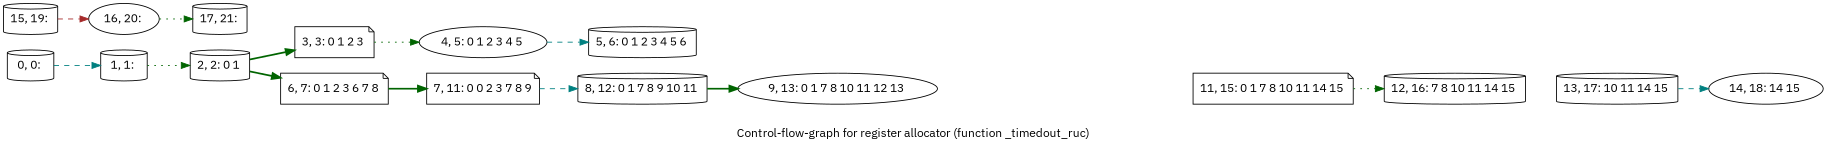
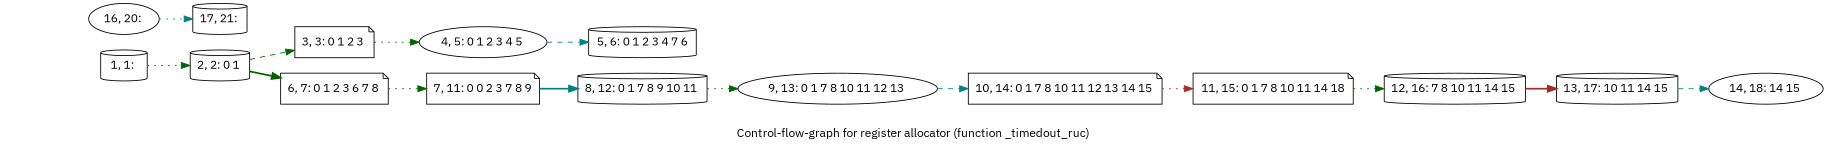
node "15, 19:": removed
edge "16, 20:" -> "17, 21:": color darkgreen -> teal
node "5, 6: 0 1 2 3 4 5 6": label "5, 6: 0 1 2 3 4 5 6" -> "5, 6: 0 1 2 3 4 7 6"
edge "2, 2: 0 1" -> "3, 3: 0 1 2 3": style bold -> dashed
node "0, 0:": removed
edge "6, 7: 0 1 2 3 6 7 8" -> "7, 11: 0 0 2 3 7 8 9": style bold -> dotted
edge "7, 11: 0 0 2 3 7 8 9" -> "8, 12: 0 1 7 8 9 10 11": style dashed -> bold
edge "8, 12: 0 1 7 8 9 10 11" -> "9, 13: 0 1 7 8 10 11 12 13": style bold -> dotted
node "10, 14: 0 1 7 8 10 11 12 13 14 15": added
node "11, 15: 0 1 7 8 10 11 14 15": label "11, 15: 0 1 7 8 10 11 14 15" -> "11, 15: 0 1 7 8 10 11 14 18"
edge "12, 16: 7 8 10 11 14 15" -> "13, 17: 10 11 14 15": added
